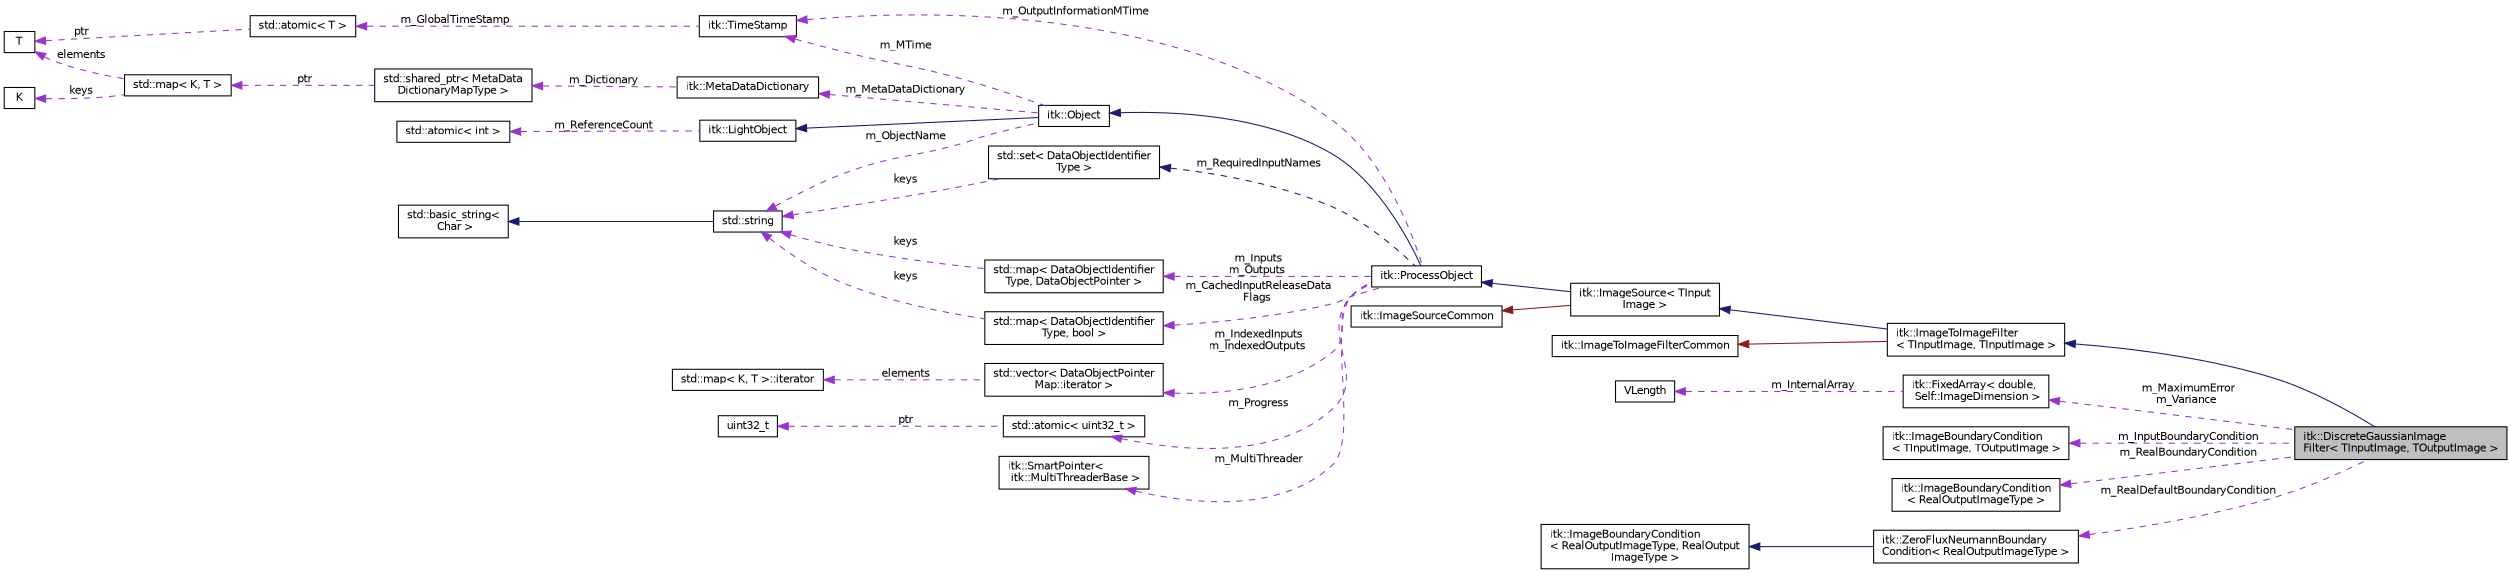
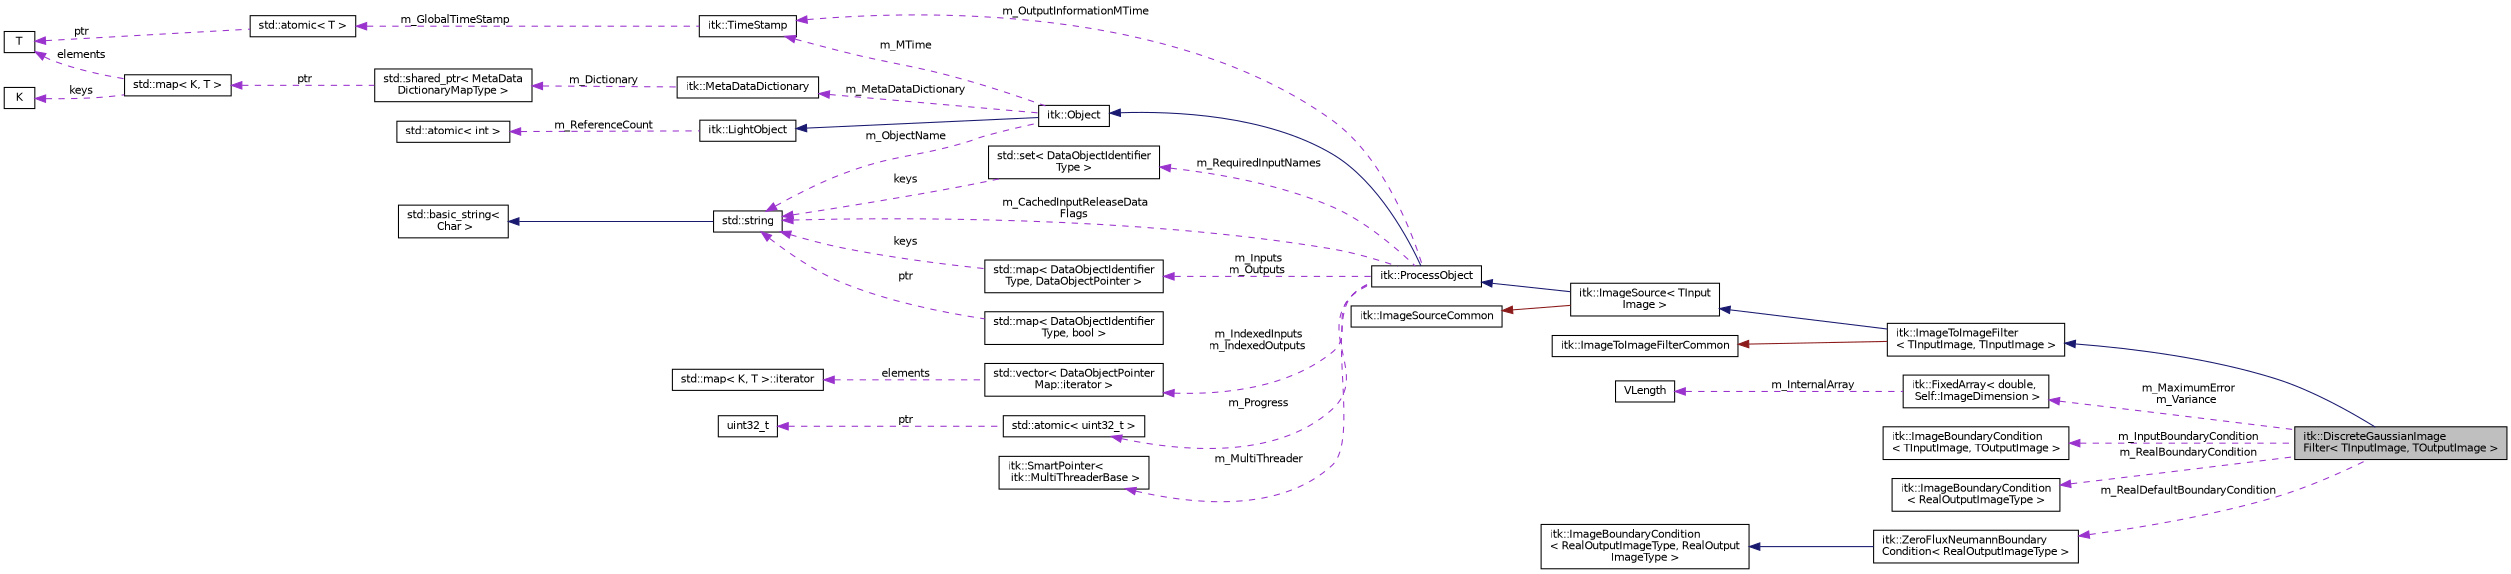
edge "itk::ProcessObject" -> "std::set< DataObjectIdentifier Type >": color midnightblue -> darkorchid3
edge "std::map< DataObjectIdentifier Type, bool >" -> "std::string": label " keys" -> " ptr"
edge "itk::ProcessObject" -> "std::map< DataObjectIdentifier Type, bool >": now "itk::ProcessObject" -> "std::string"
